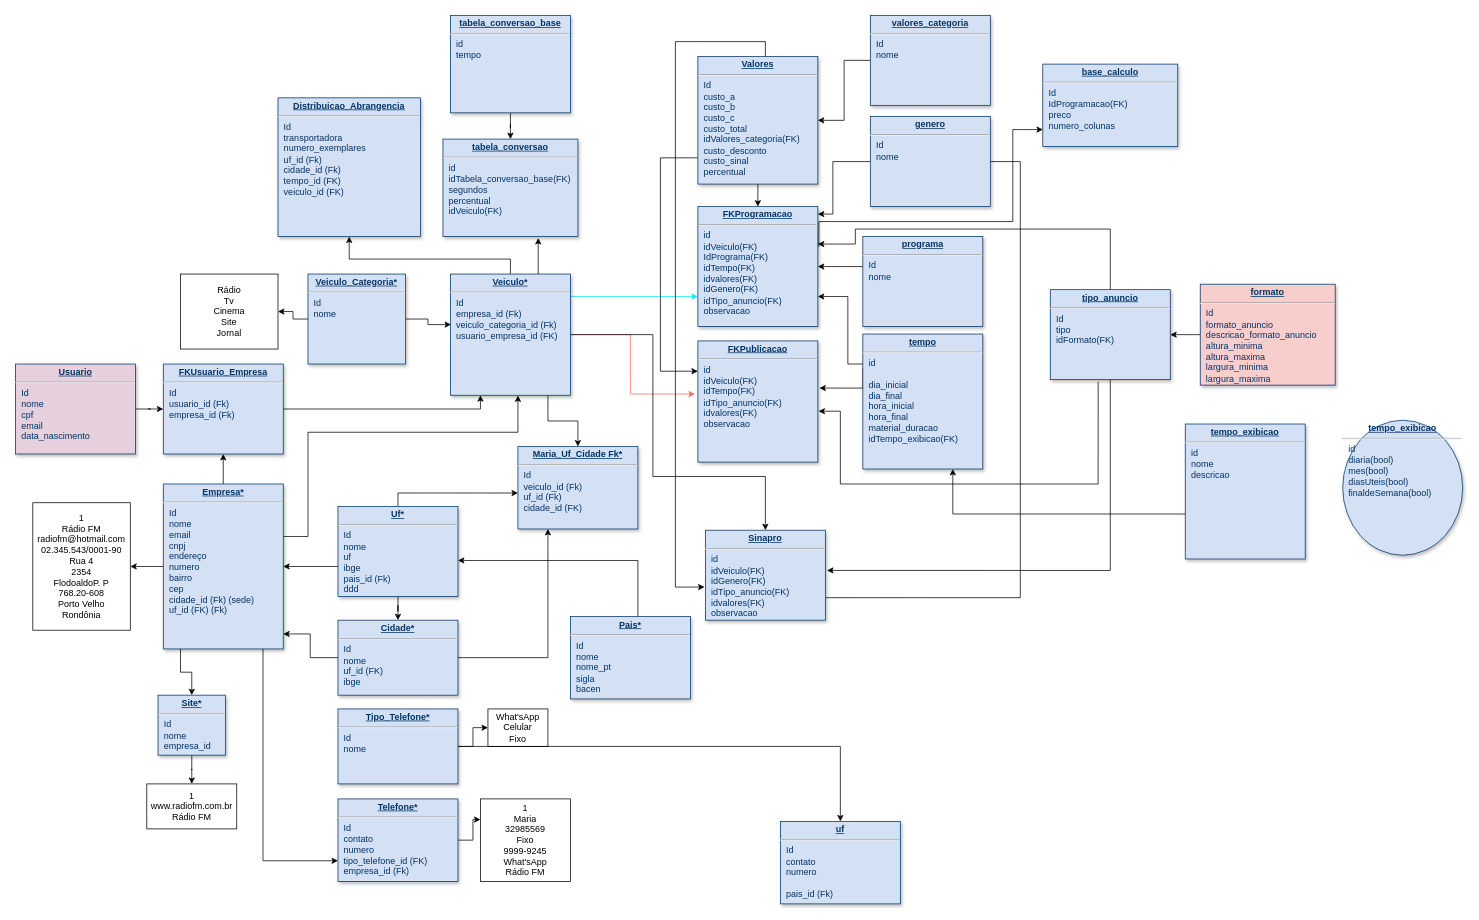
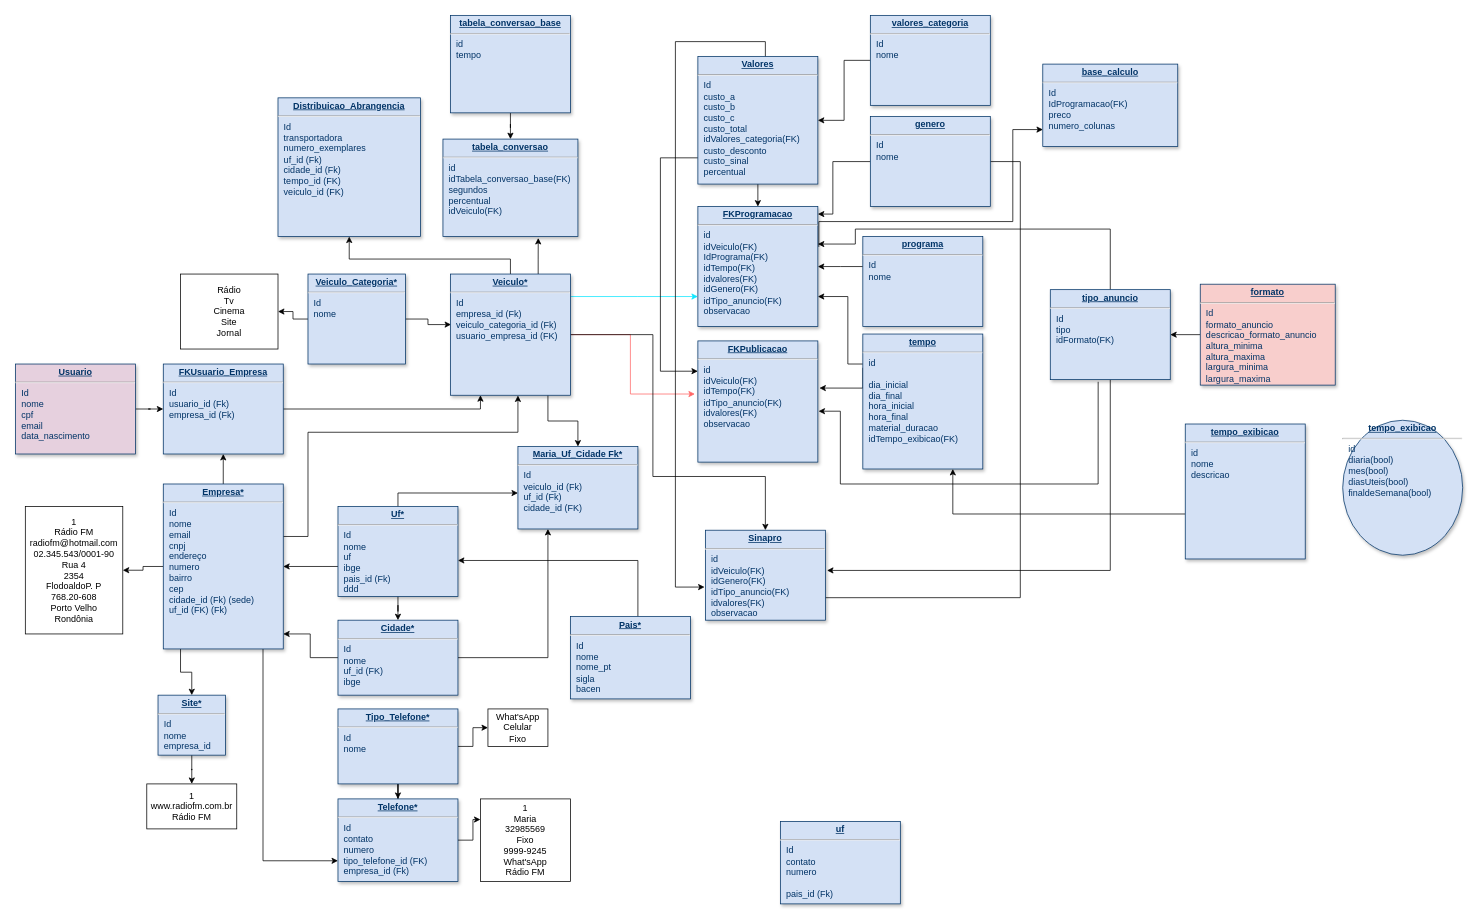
node "1 Rádio FM radiofm@hotmail.com 02.345.543/0001-90 Rua 4 2354 FlodoaldoP. P 768.20-608 Porto Velho Rondônia": moved (81, 567) -> (74, 570)
edge "Tipo_Telefone* Id nome" -> "uf Id contato numero pais_id (Fk)": now "Tipo_Telefone* Id nome" -> "Telefone* Id contato numero tipo_telefone_id (FK) empresa_id (Fk)"
